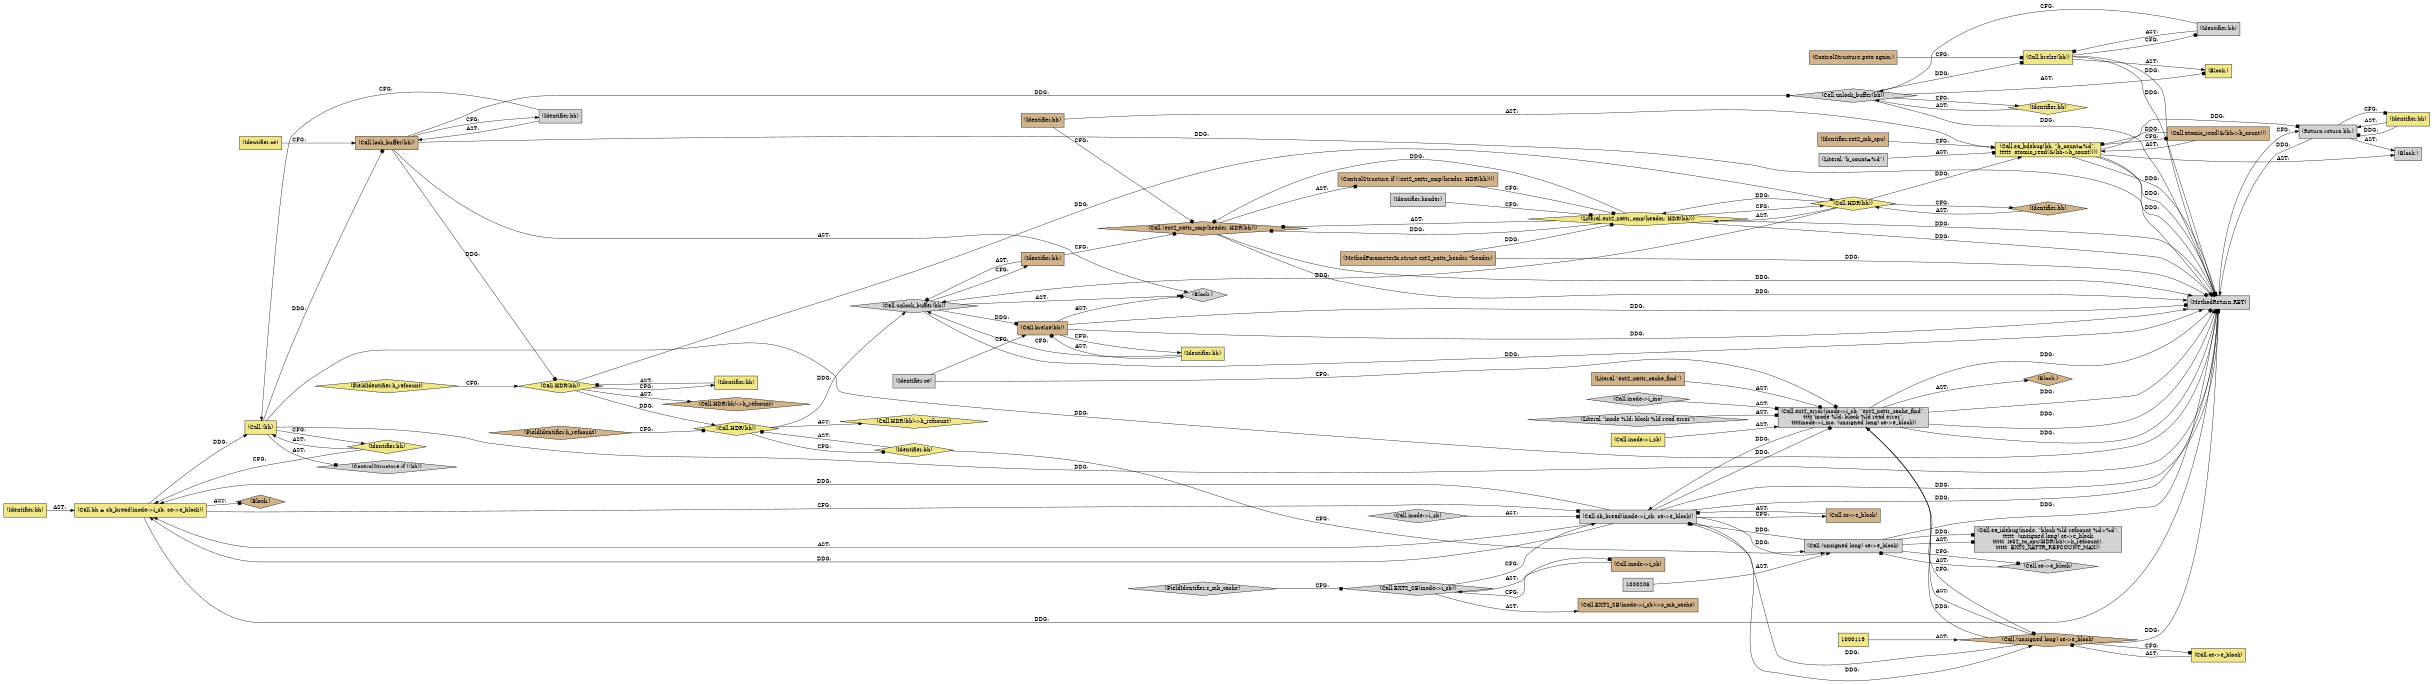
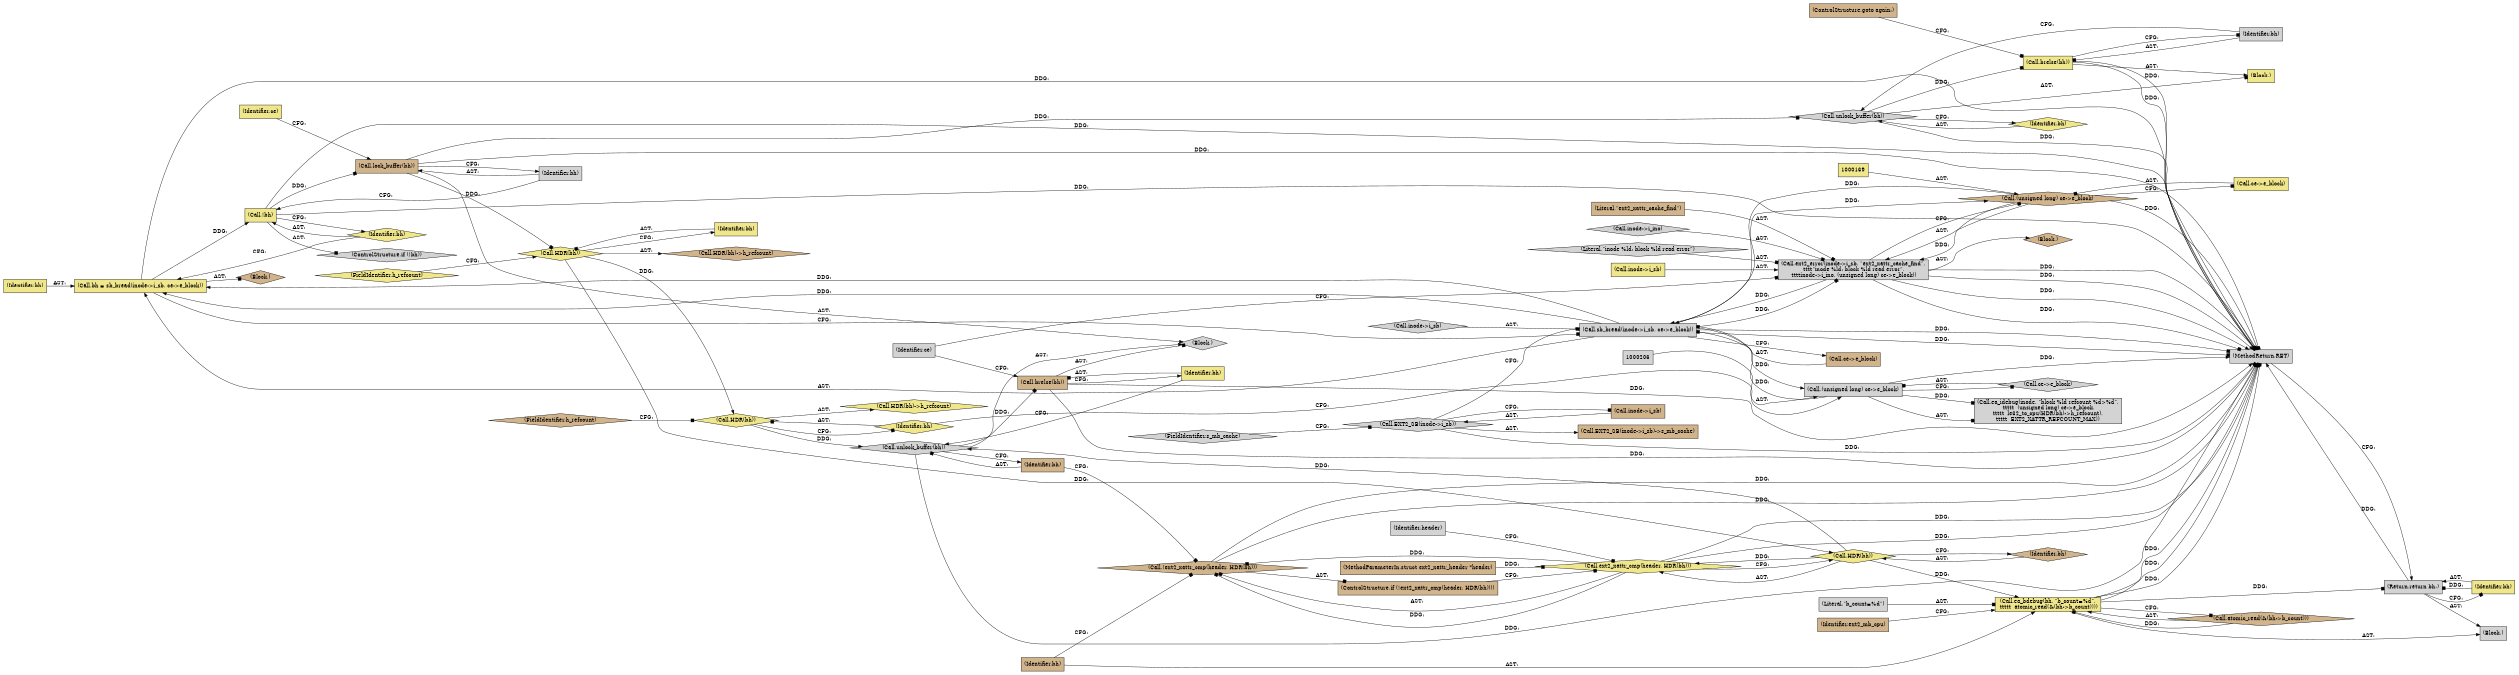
node "(Call,atomic_read(&(bh->b_count)))": shape box -> diamond
node "(Literal,ext2_xattr_cmp(header, HDR(bh)))": label "(Literal,ext2_xattr_cmp(header, HDR(bh)))" -> "(Call,ext2_xattr_cmp(header, HDR(bh)))"
edge "(MethodParameterIn,struct ext2_xattr_header *header)" -> "(MethodReturn,RET)": now "(Call,EXT2_SB(inode->i_sb))" -> "(MethodReturn,RET)"
node "1000119": label "1000119" -> "1000169"
